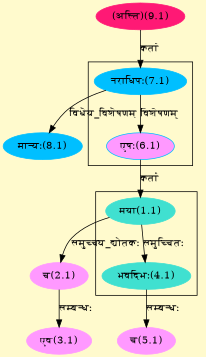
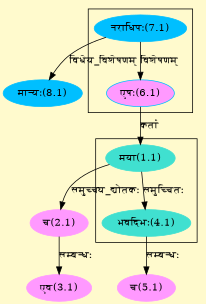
node "(अस्ति)(9.1)": removed
